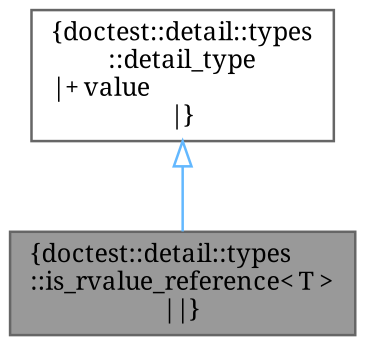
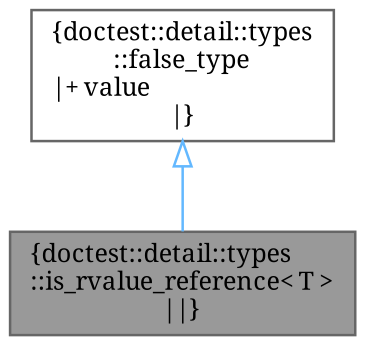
node "{doctest::detail::types ::detail_type |+ value |}": label "{doctest::detail::types ::detail_type |+ value |}" -> "{doctest::detail::types ::false_type |+ value |}"
